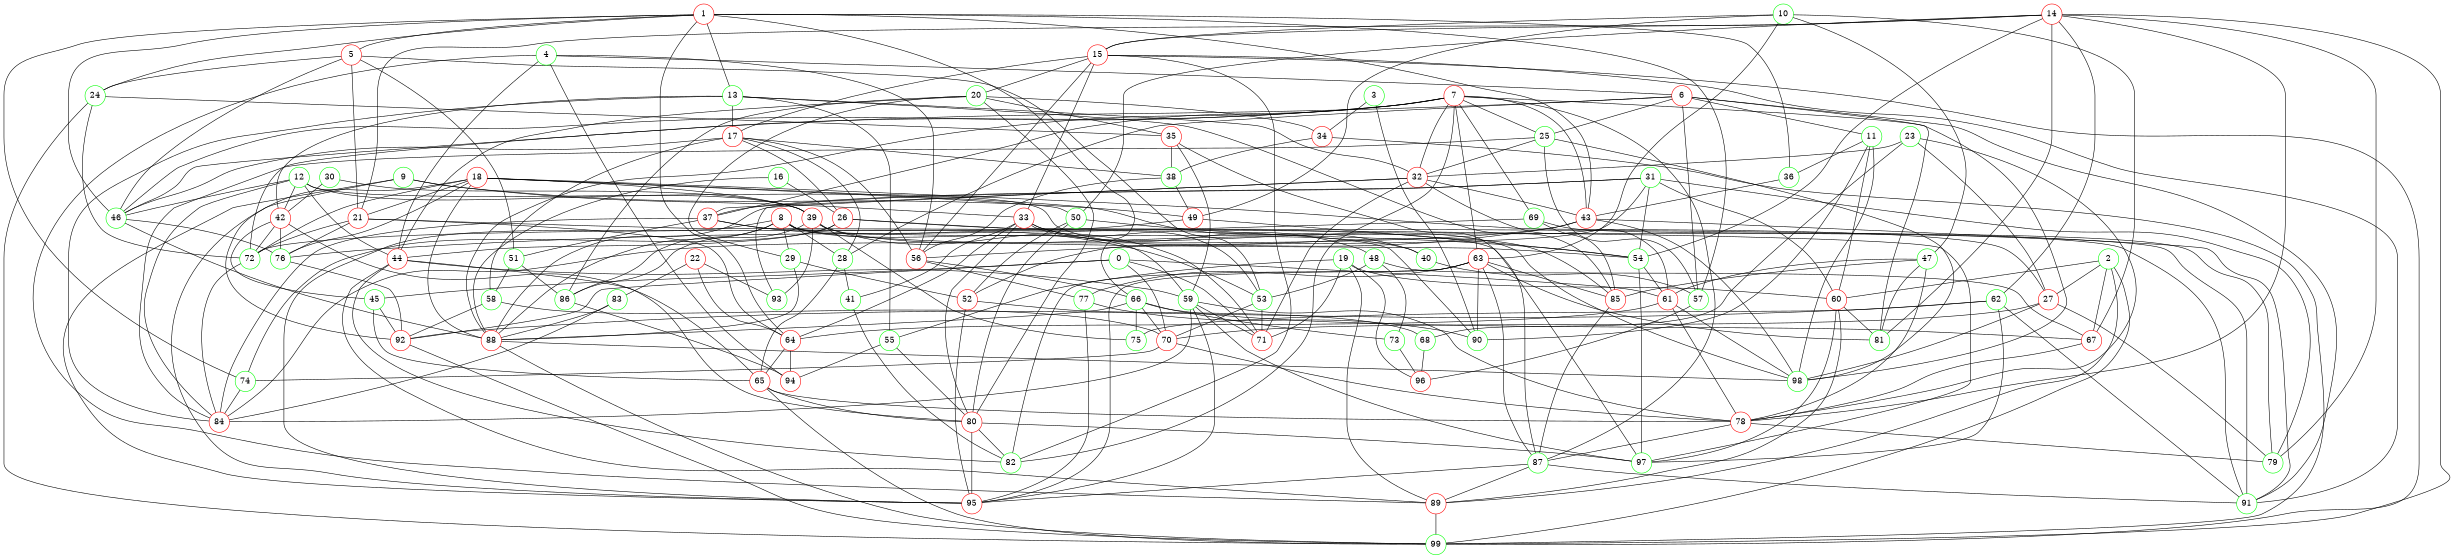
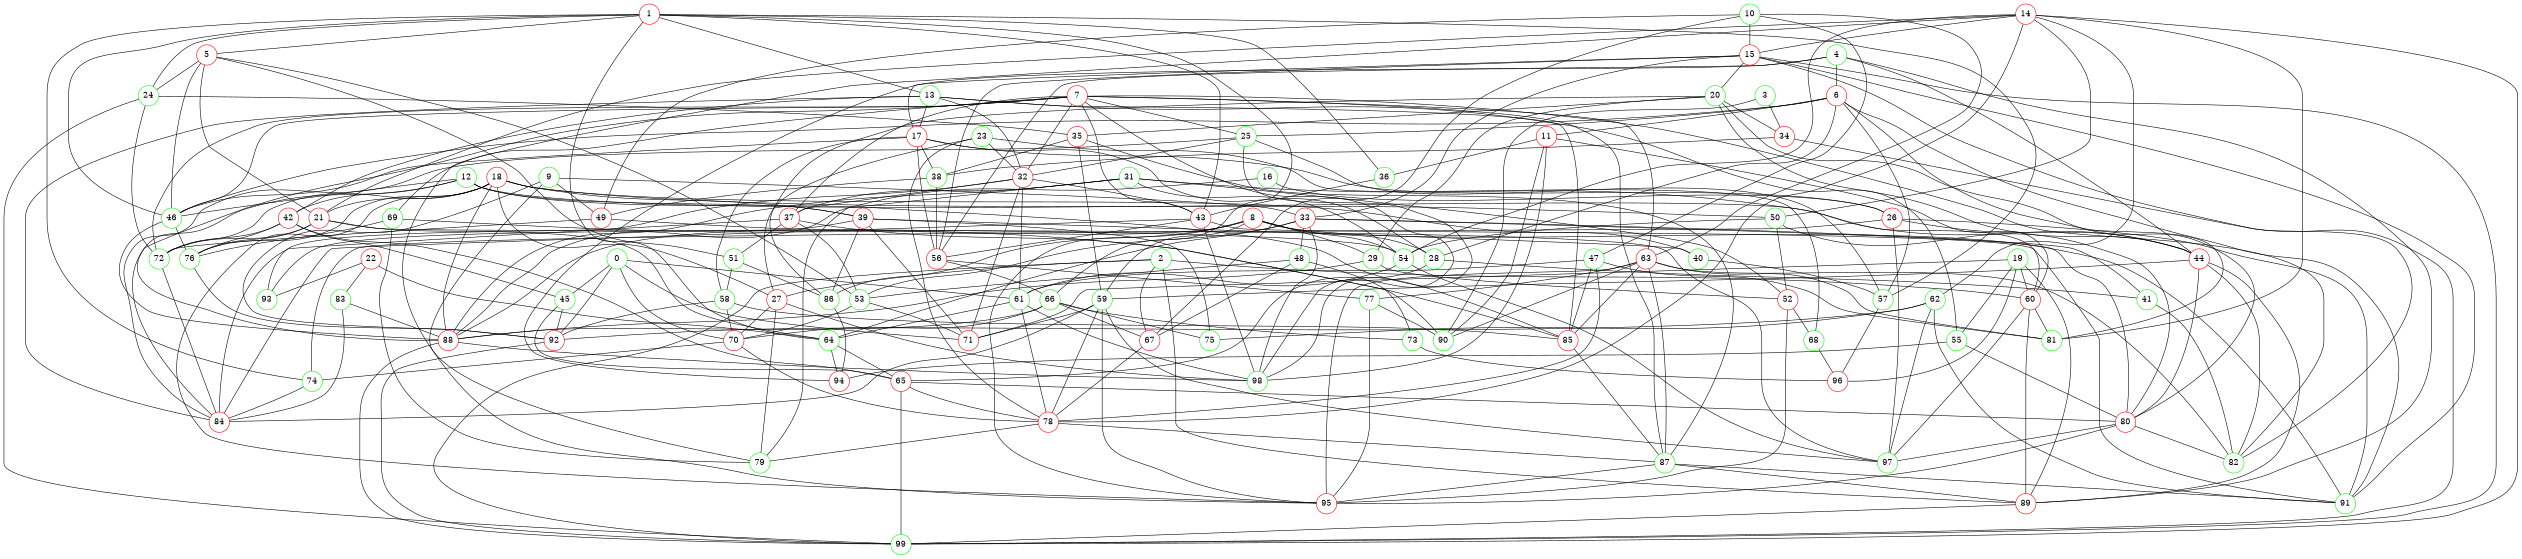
node "11": color green -> red
node "30": removed
node "61": color red -> green
edge "58" -- "85": added
node "64": color red -> green
